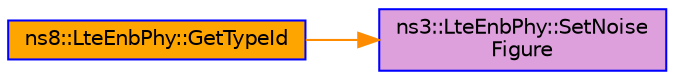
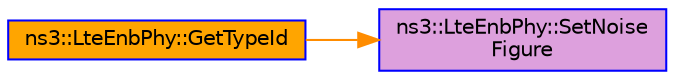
node "ns8::LteEnbPhy::GetTypeId": label "ns8::LteEnbPhy::GetTypeId" -> "ns3::LteEnbPhy::GetTypeId"
